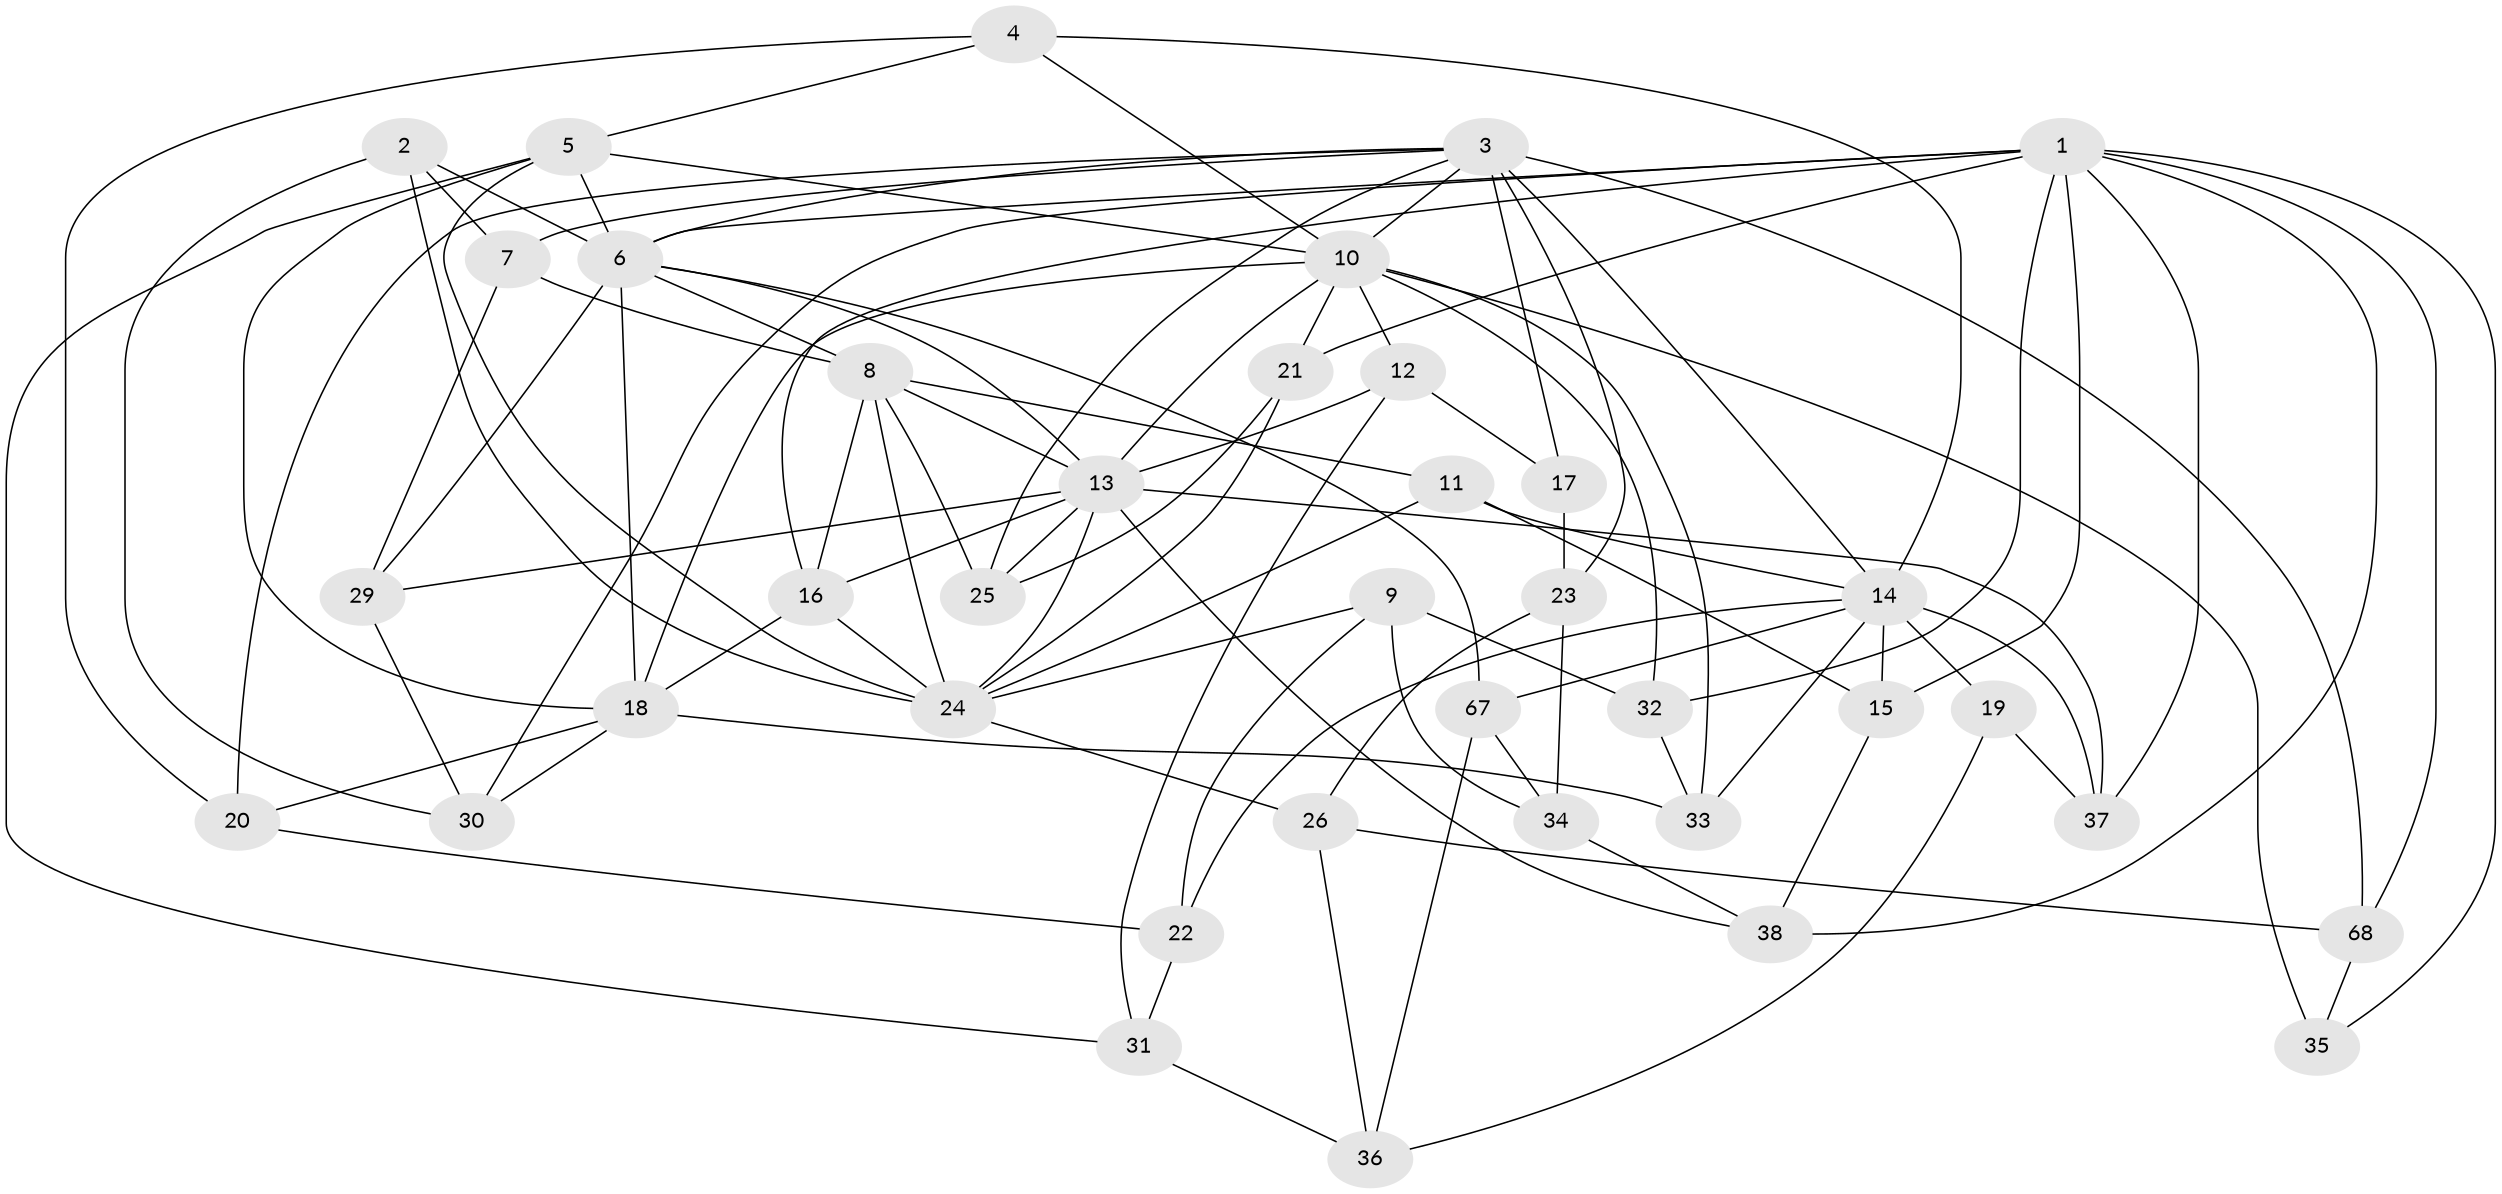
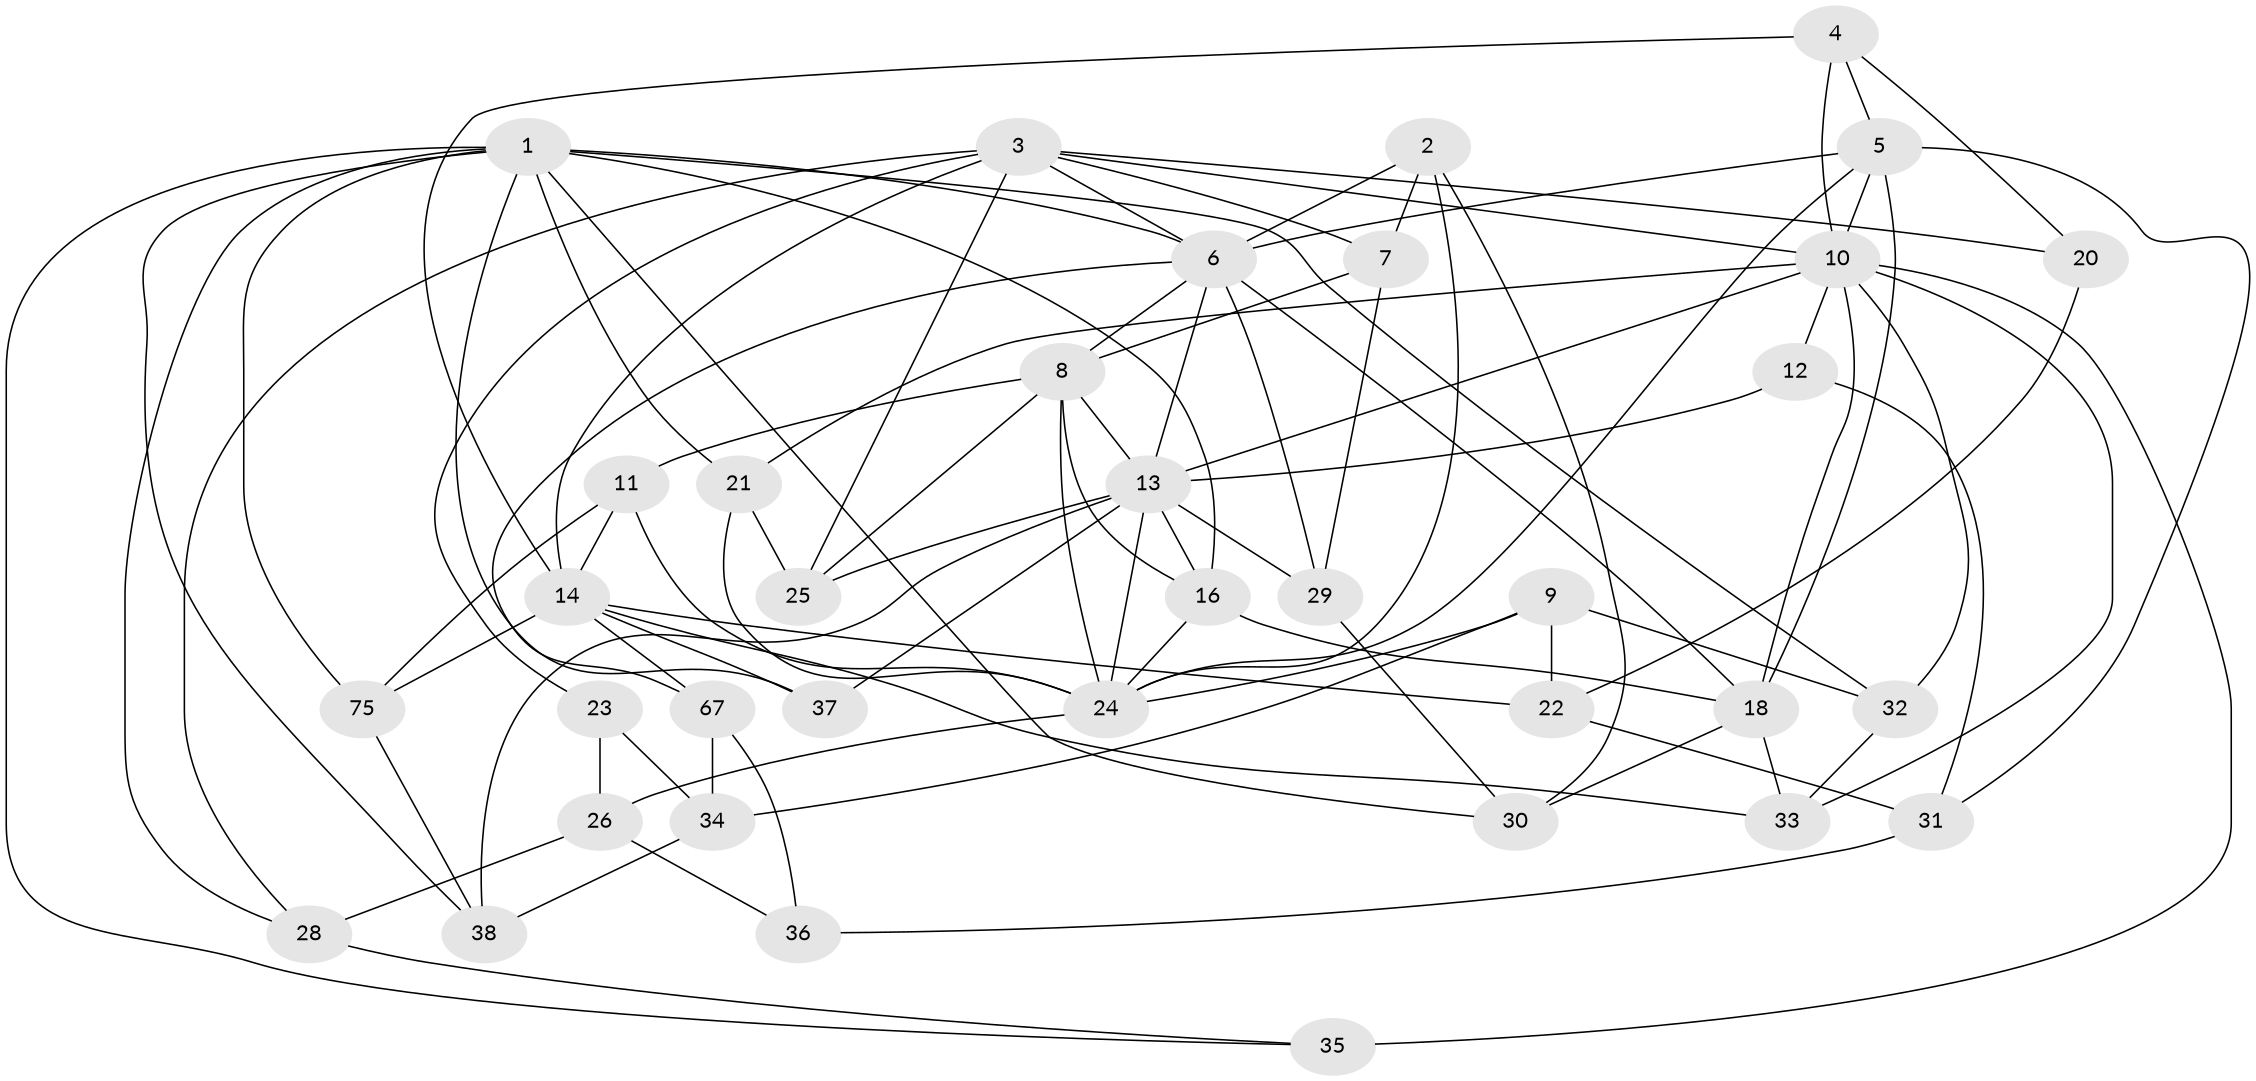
node "17": removed
node "15": label "15" -> "75"
node "19": removed
edge "18" -- "20": removed
node "68": label "68" -> "28"
